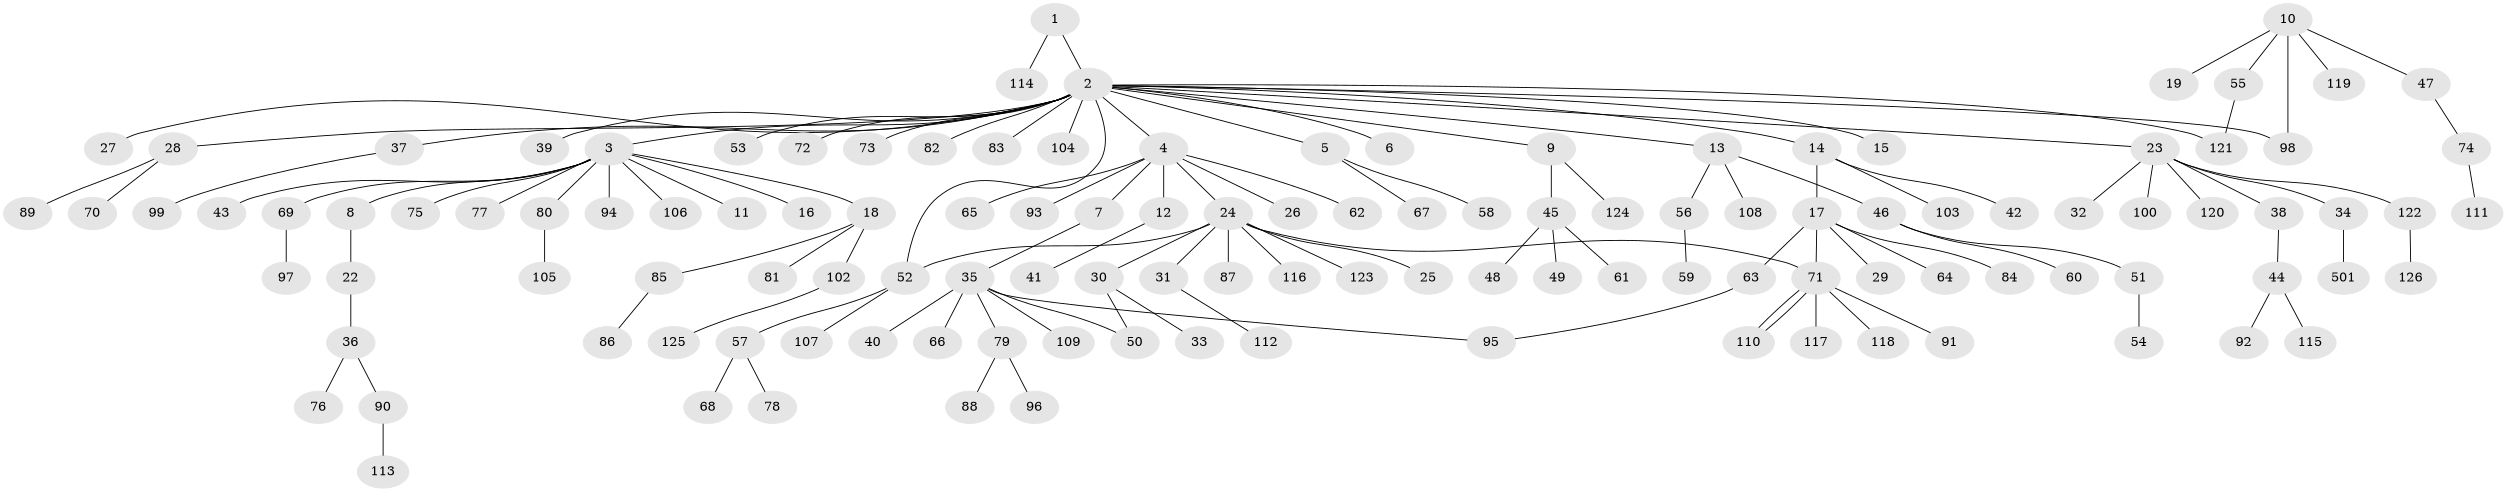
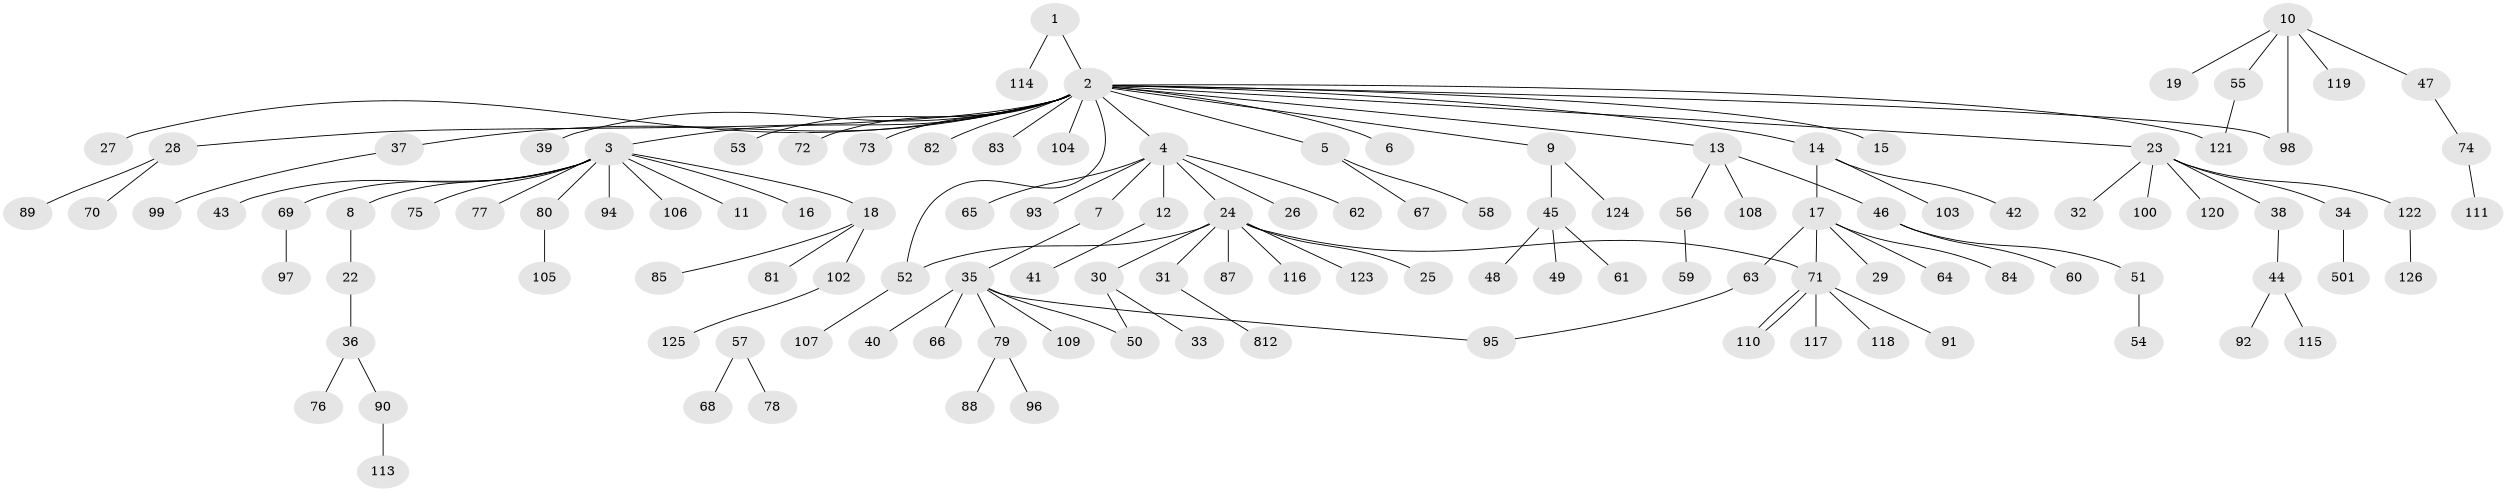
edge "52" -- "57": removed
node "86": removed
node "112": label "112" -> "812"
